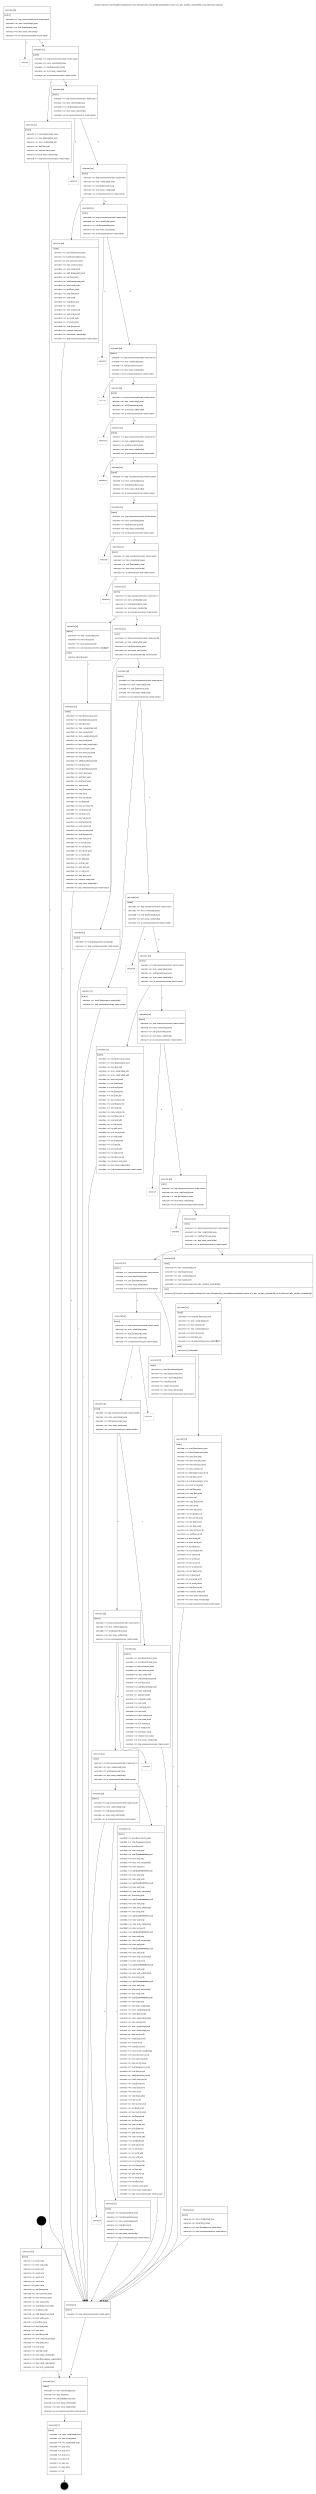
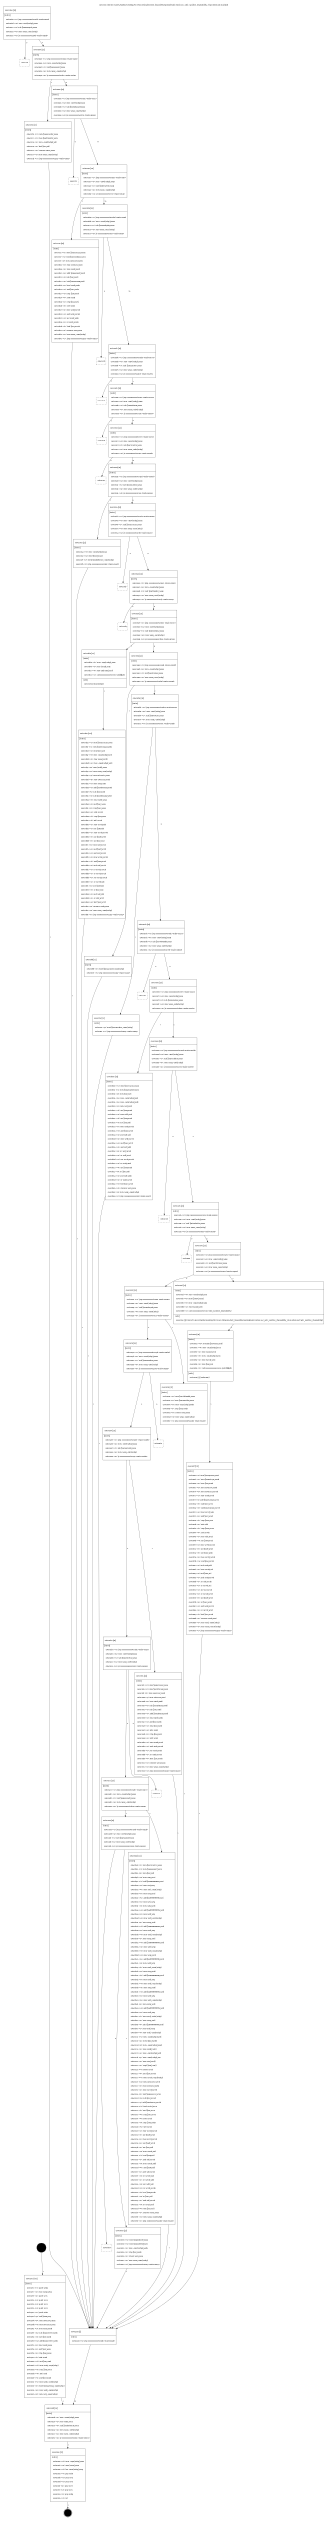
edge "0x401928 [28]" -> "0x40216a [22]": added, label "1"
